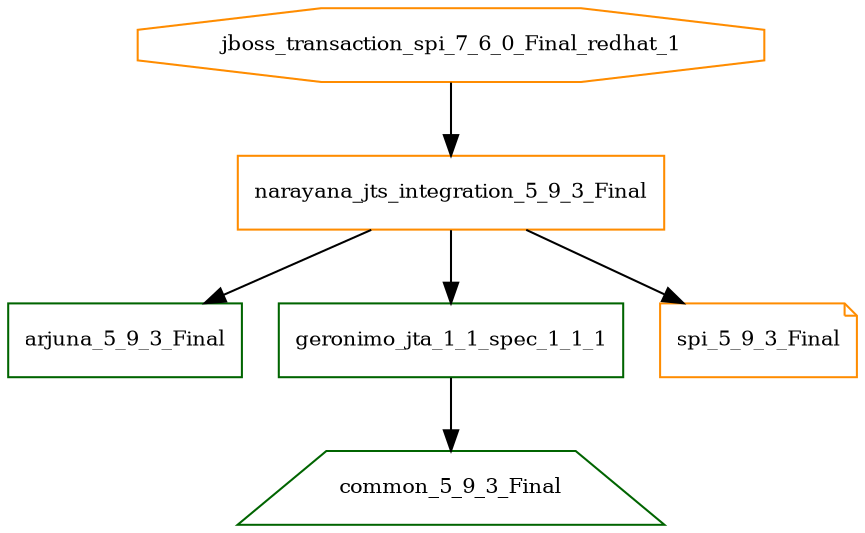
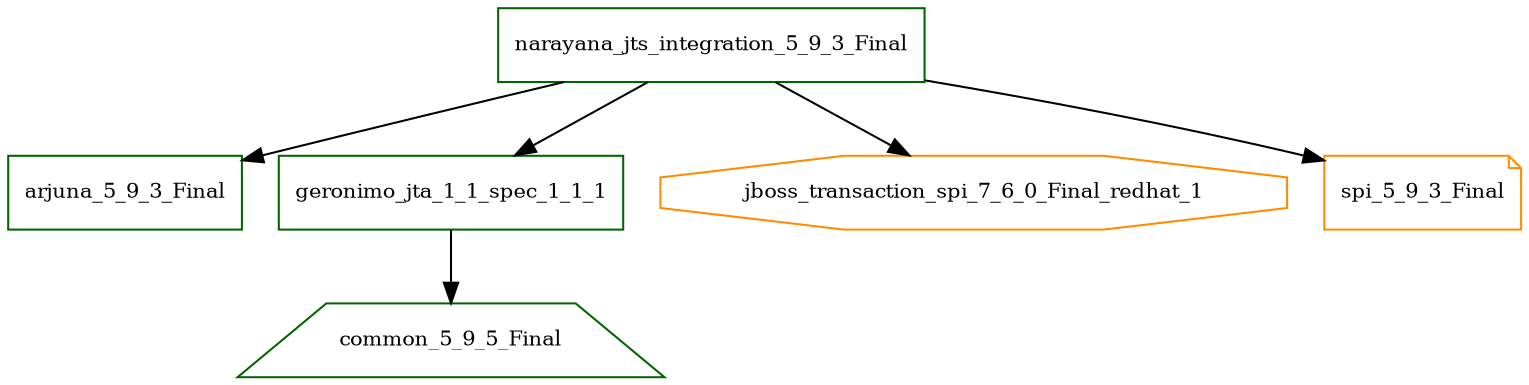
edge "jboss_transaction_spi_7_6_0_Final_redhat_1" -> "narayana_jts_integration_5_9_3_Final": reversed
node "narayana_jts_integration_5_9_3_Final": color darkorange -> darkgreen
node "common_5_9_3_Final": label "common_5_9_3_Final" -> "common_5_9_5_Final"
